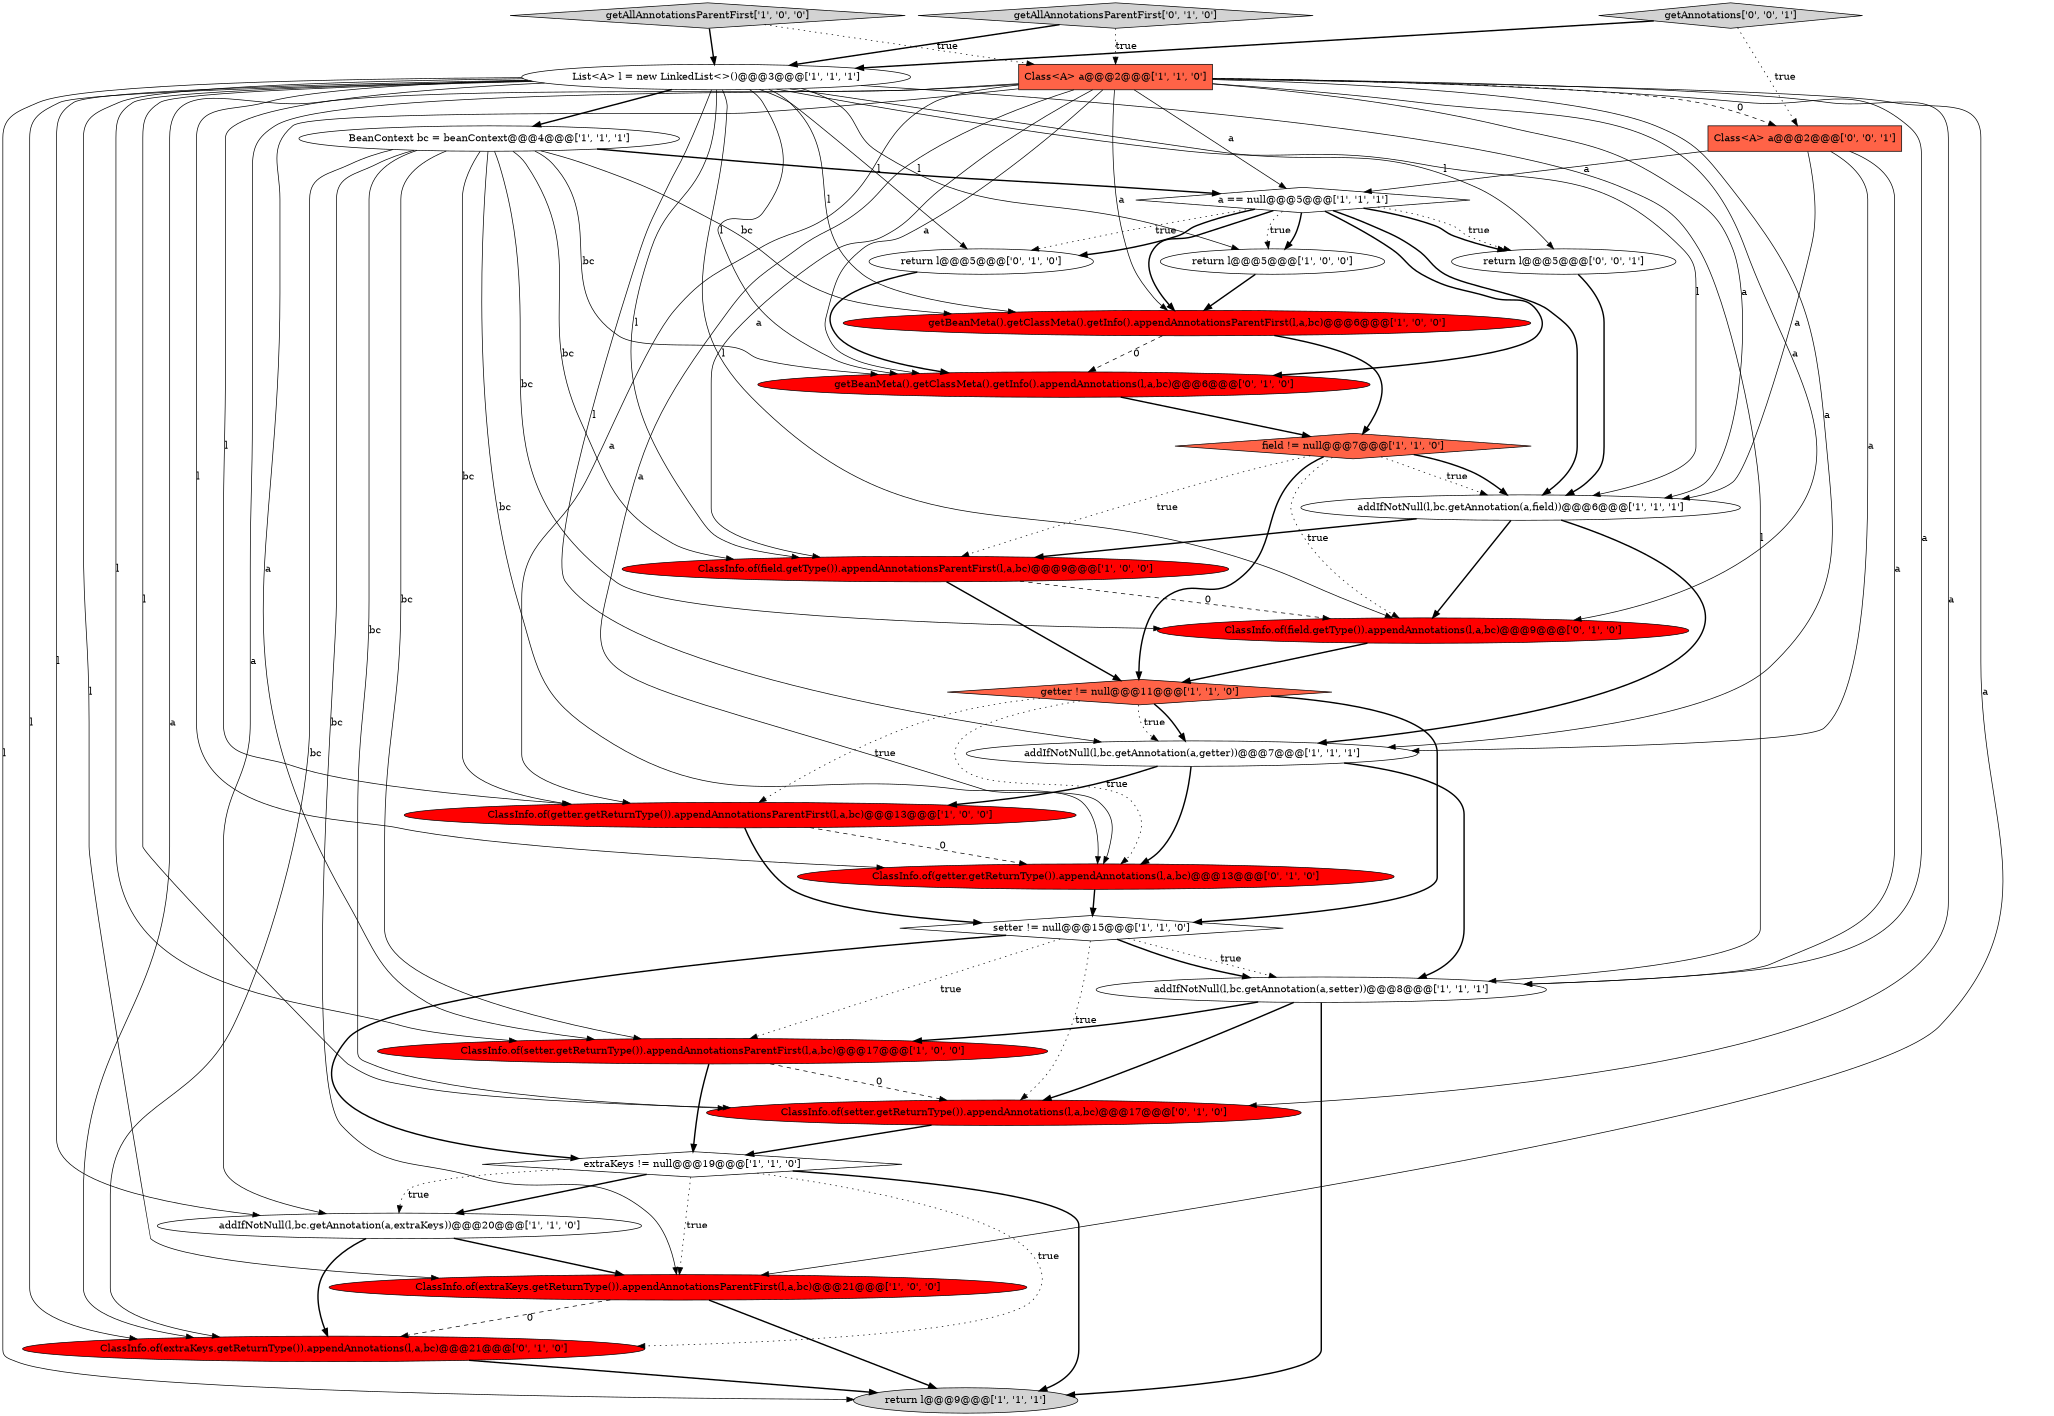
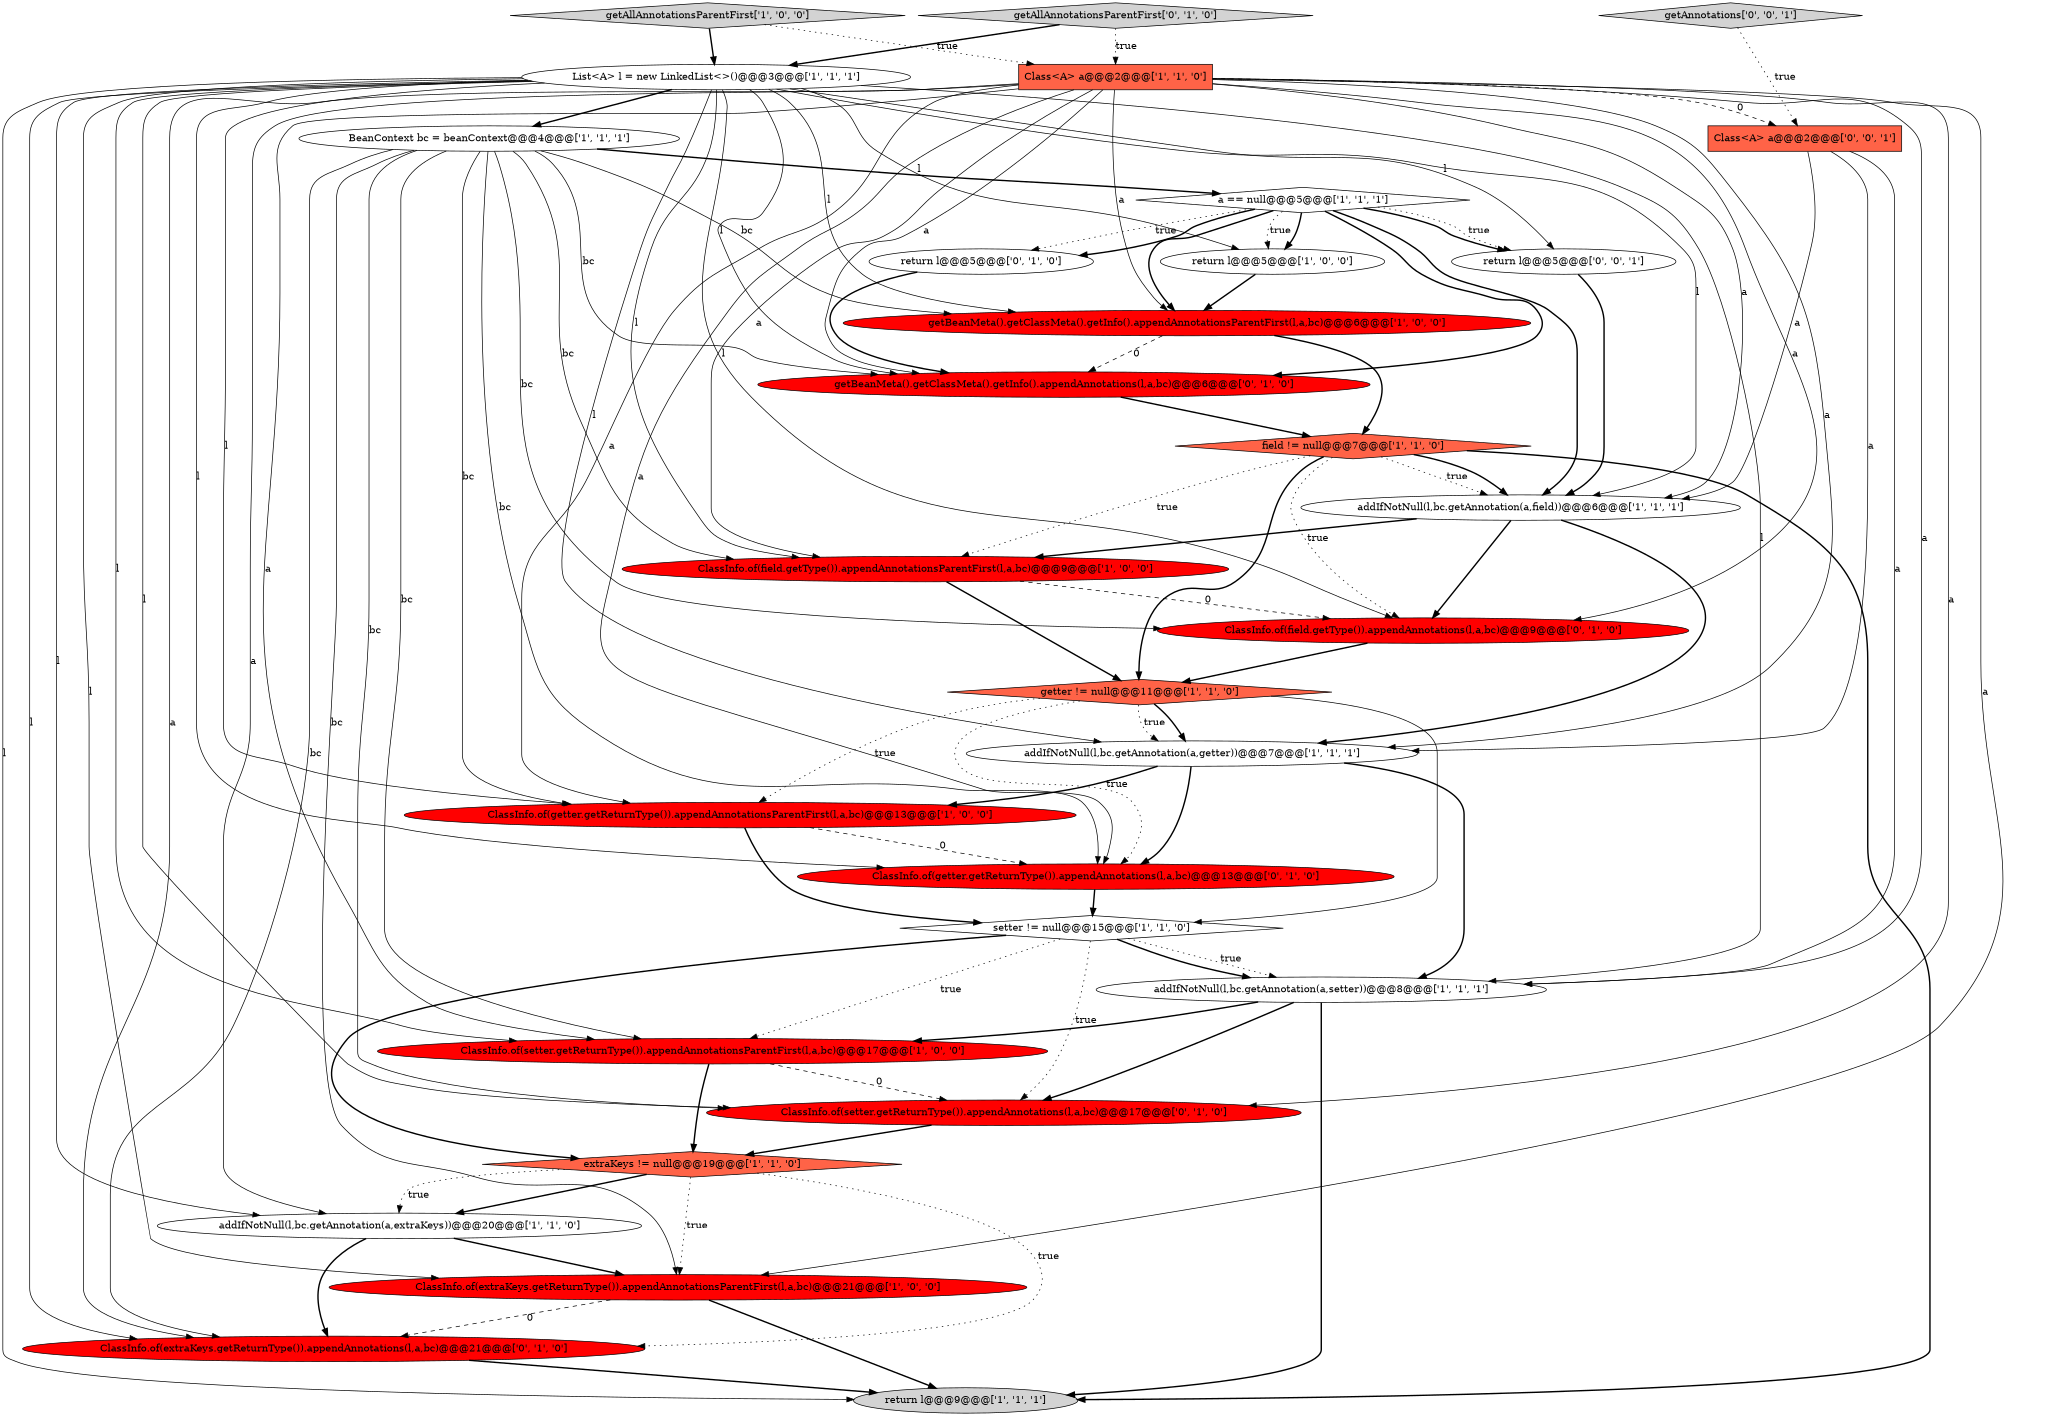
edge "getAnnotations['0', '0', '1']" -> "List<A> l = new LinkedList<>()@@@3@@@['1', '1', '1']": removed
edge "Class<A> a@@@2@@@['1', '1', '0']" -> "a == null@@@5@@@['1', '1', '1']": removed, label "a"
edge "List<A> l = new LinkedList<>()@@@3@@@['1', '1', '1']" -> "return l@@@5@@@['0', '1', '0']": removed, label "l"
edge "Class<A> a@@@2@@@['0', '0', '1']" -> "a == null@@@5@@@['1', '1', '1']": removed, label "a"
edge "getter != null@@@11@@@['1', '1', '0']" -> "setter != null@@@15@@@['1', '1', '0']": style bold -> solid
node "extraKeys != null@@@19@@@['1', '1', '0']": fillcolor white -> tomato
edge "extraKeys != null@@@19@@@['1', '1', '0']" -> "return l@@@9@@@['1', '1', '1']": now "field != null@@@7@@@['1', '1', '0']" -> "return l@@@9@@@['1', '1', '1']"
